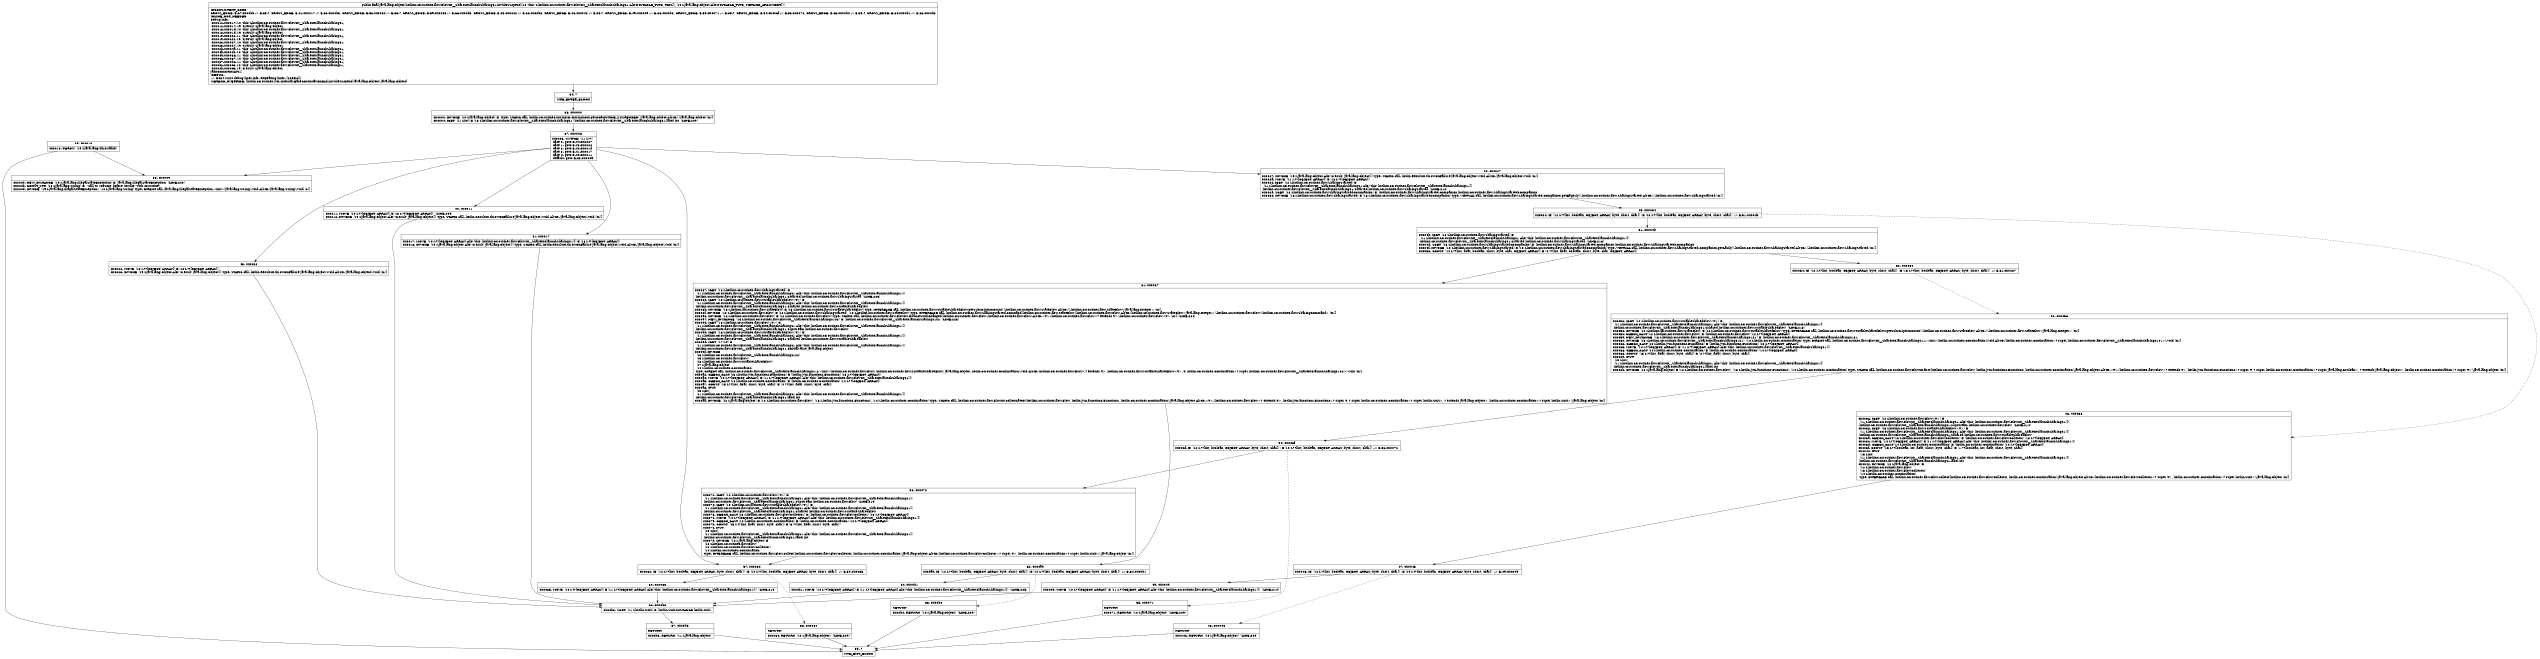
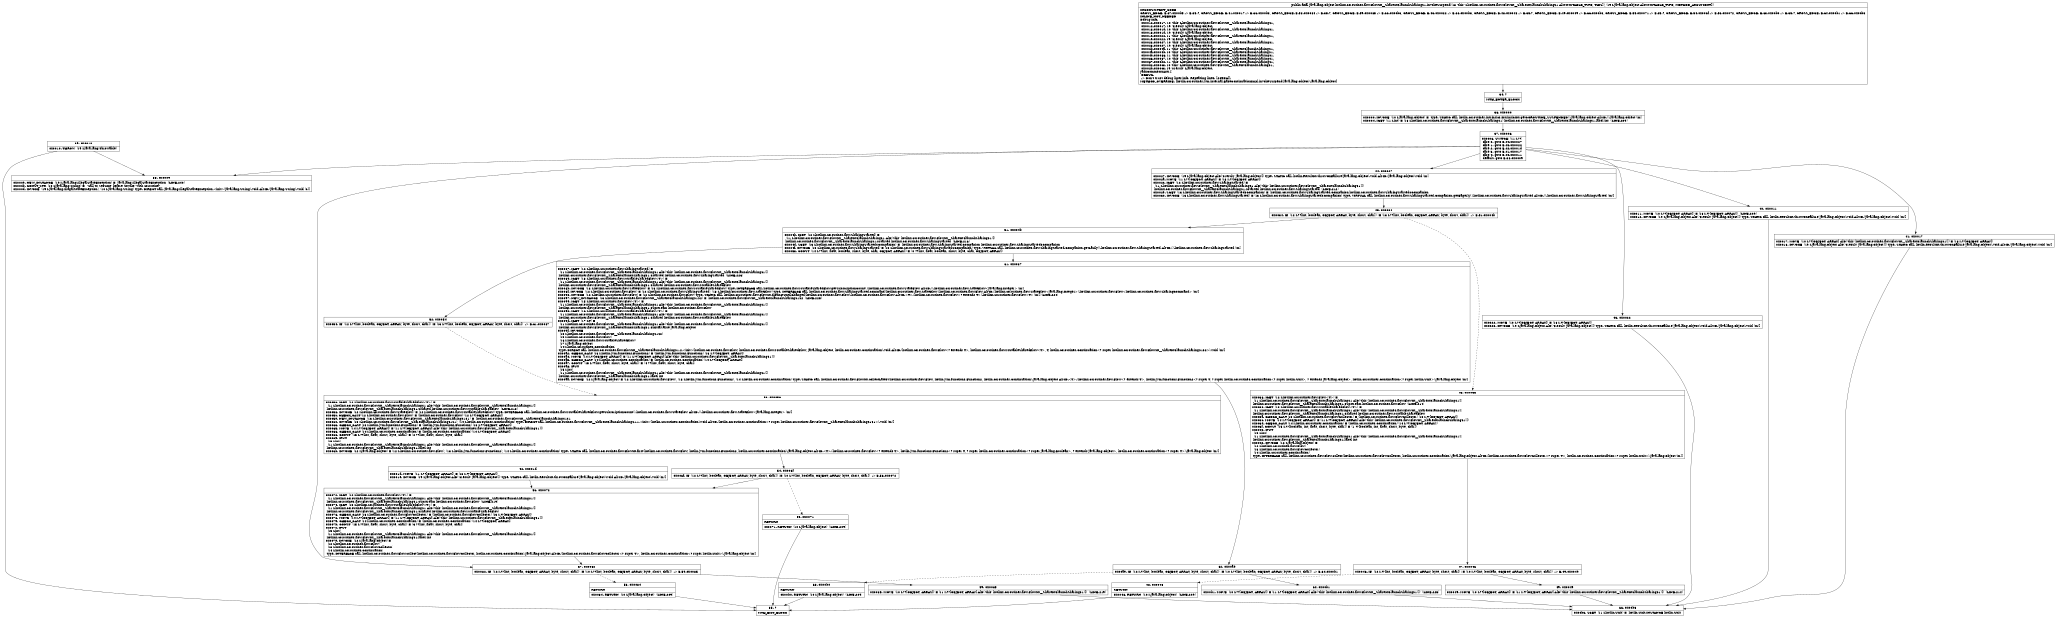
node "42: 0x001d": added
node "67: 0x00b5": removed
